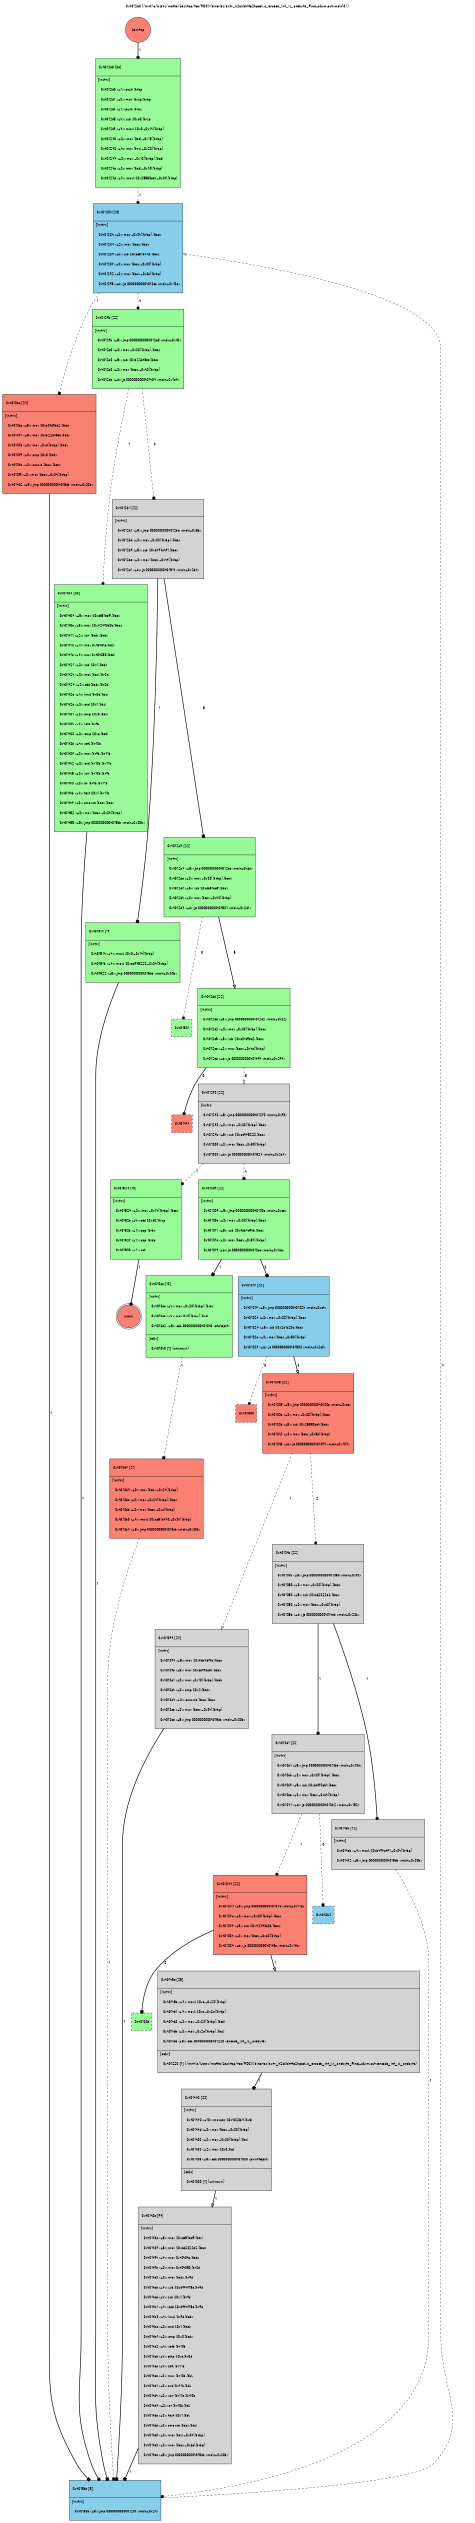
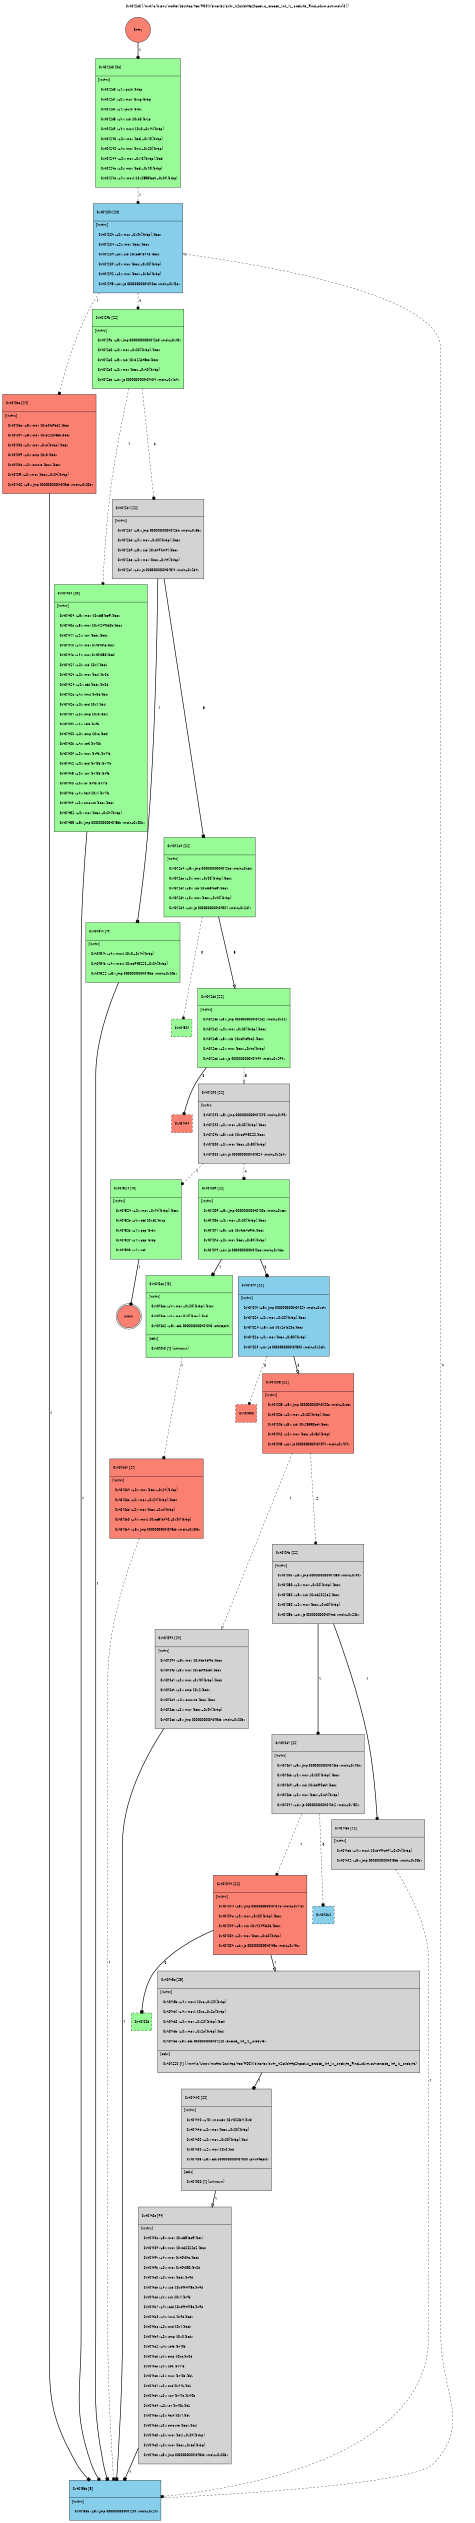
node "Desktop": label "Desktop" -> "Entry"
